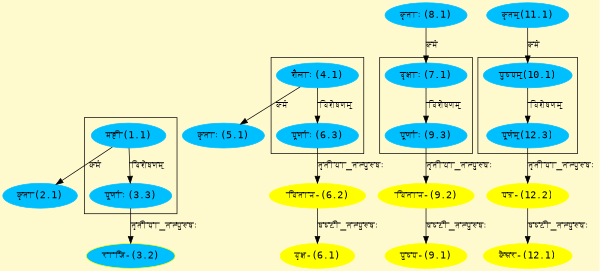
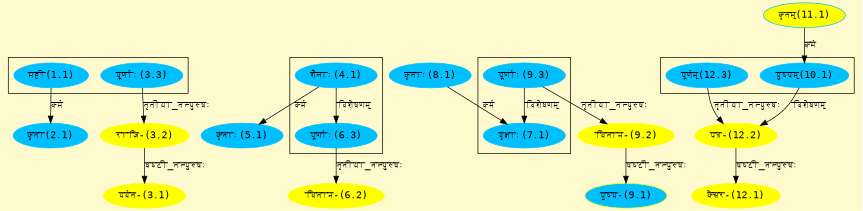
node "कृतम्(11.1)": fillcolor #00bfff -> #ffff00
edge "वृक्षाः(7.1)" -> "पूर्णाः(9.3)": reversed
edge "पुष्पम्(10.1)" -> "पूर्णम्(12.3)": now "पुष्पम्(10.1)" -> "पत्र-(12.2)"
edge "मही(1.1)" -> "पूर्णाः(3.3)": removed, label "विशेषणम्"
node "पर्वत-(3.1)": added
node "राजि-(3.2)": fillcolor #00bfff -> #ffff00
node "वृक्ष-(6.1)": removed
node "पुष्प-(9.1)": fillcolor #ffff00 -> #00bfff
